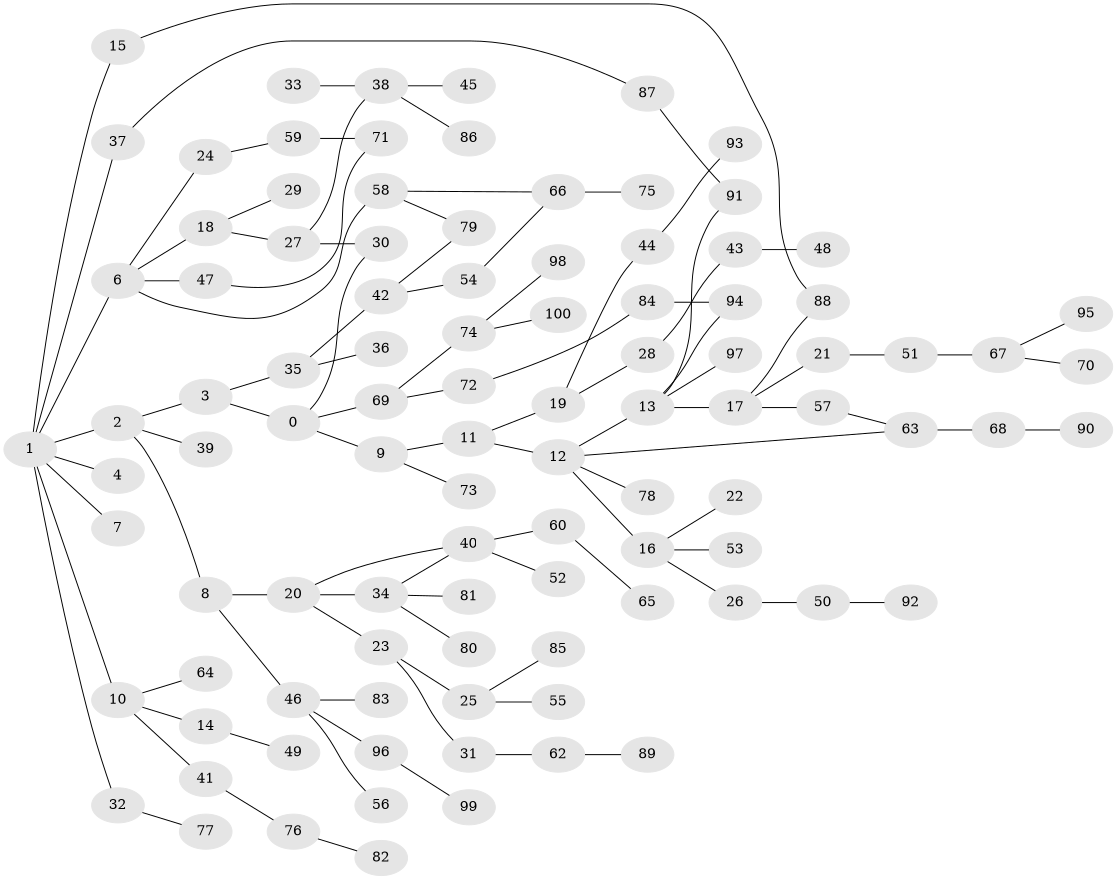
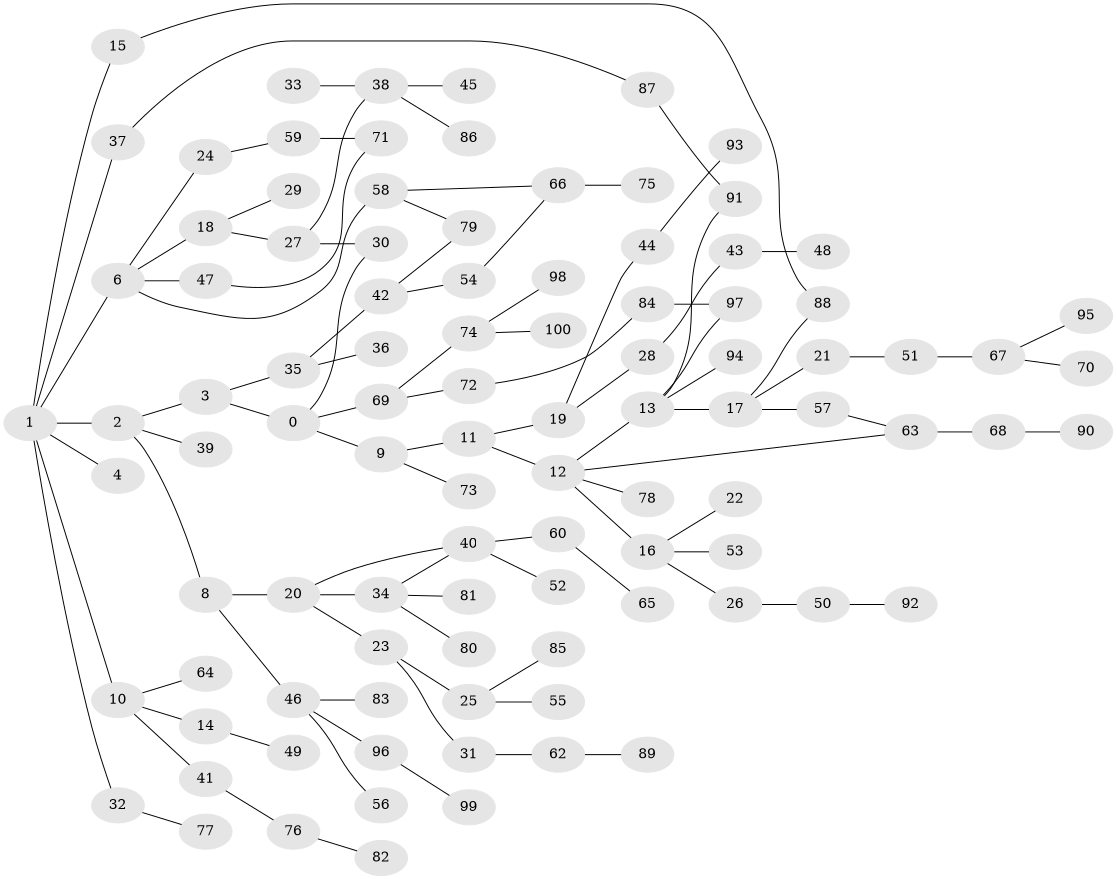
edge "84" -- "94": now "84" -- "97"
node "7": removed
